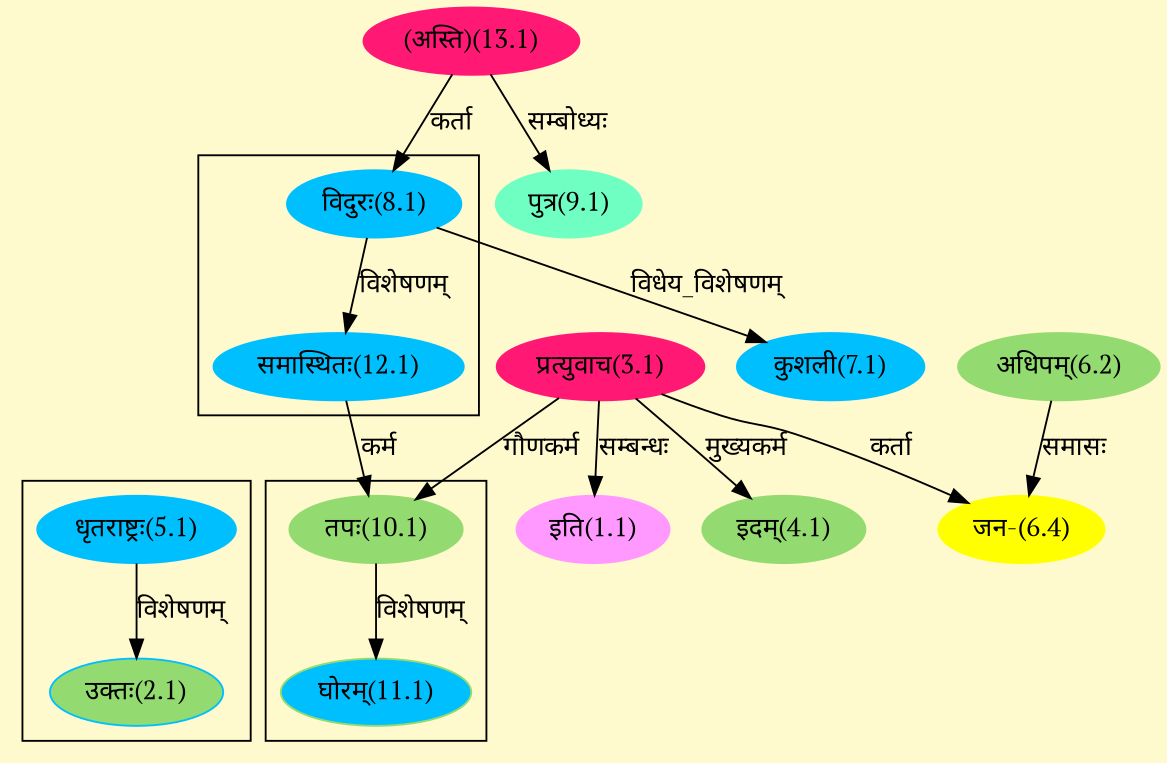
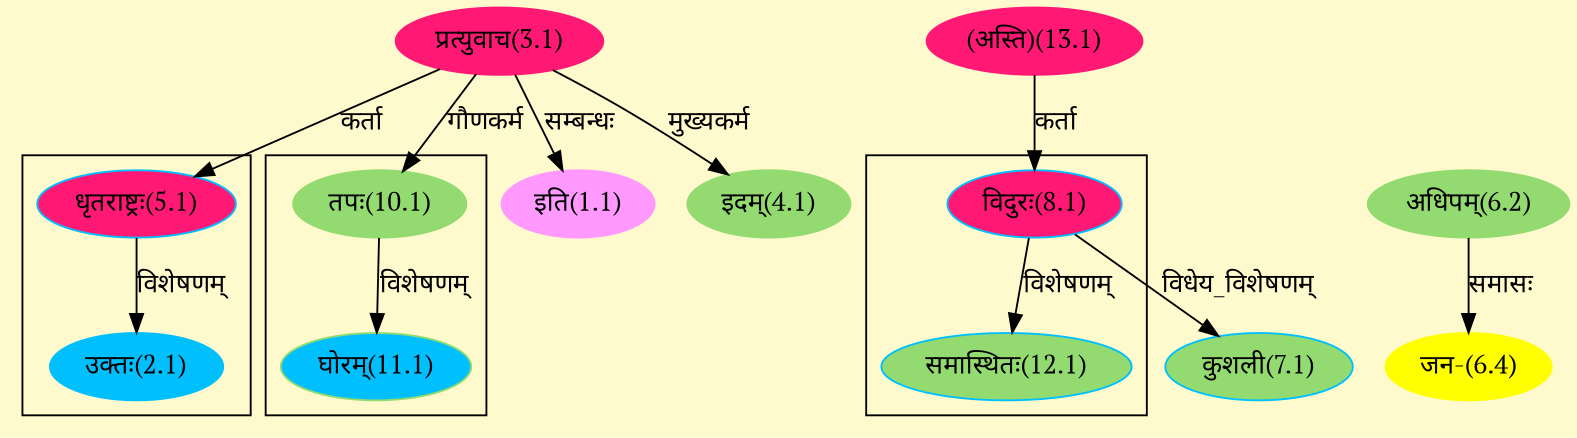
node "विदुरः(8.1)": fillcolor #00bfff -> #ff1975
node "पुत्र(9.1)": removed
node "समास्थितः(12.1)": fillcolor #00bfff -> #93db70
node "कुशली(7.1)": fillcolor #00bfff -> #93db70
edge "समास्थितः(12.1)" -> "तपः(10.1)": removed, label "कर्म"
edge "प्रत्युवाच(3.1)" -> "जन-(6.4)": now "प्रत्युवाच(3.1)" -> "धृतराष्ट्रः(5.1)"
node "धृतराष्ट्रः(5.1)": fillcolor #00bfff -> #ff1975
node "उक्तः(2.1)": fillcolor #93db70 -> #00bfff
